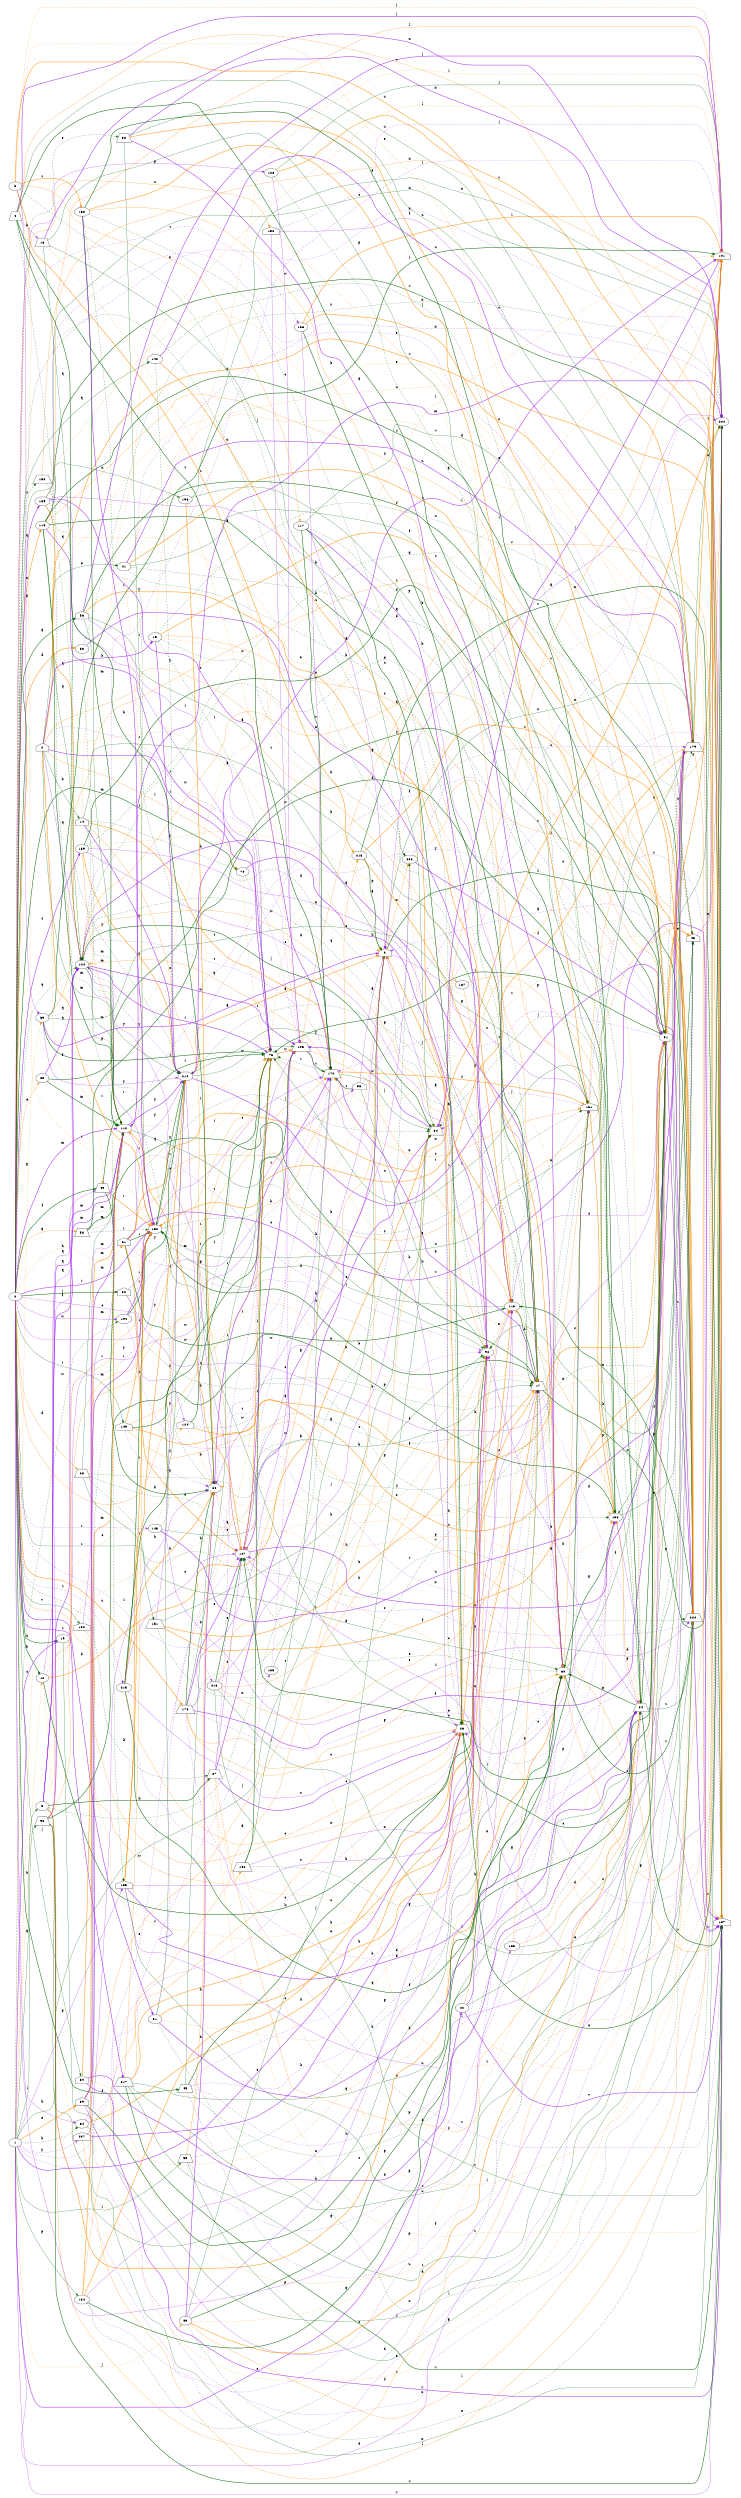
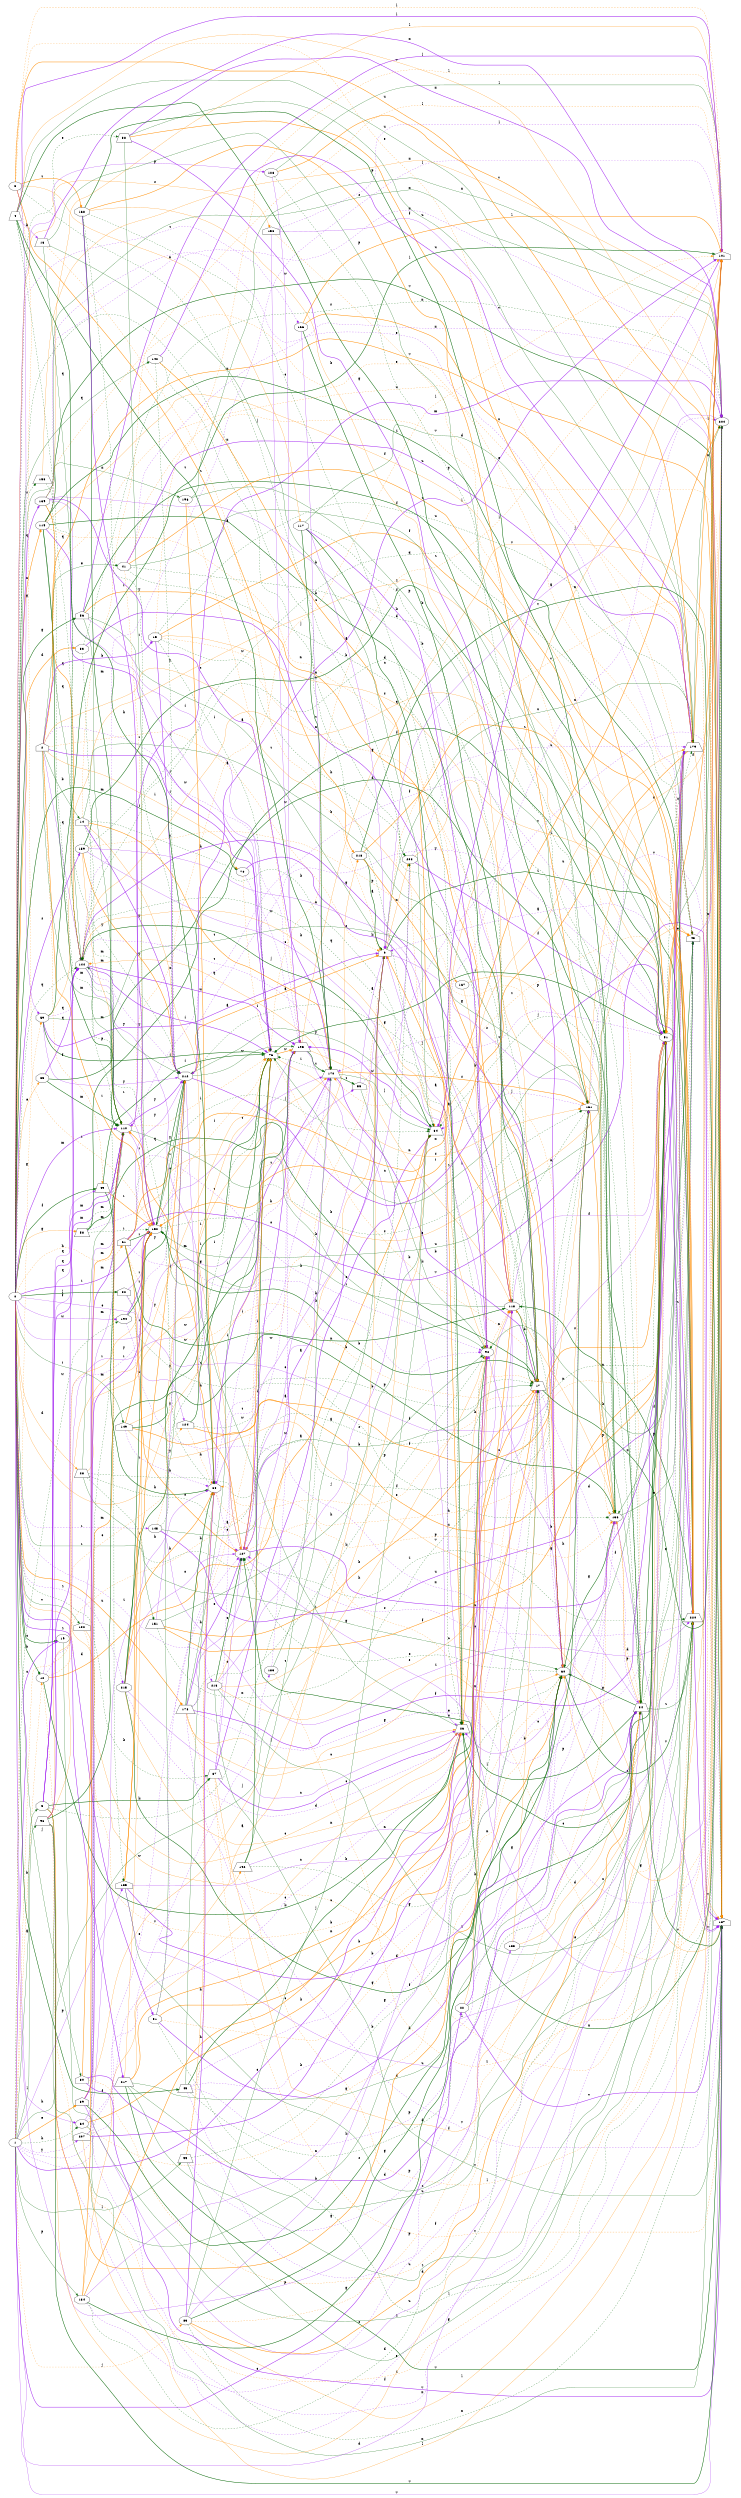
edge "142" -> "51": now "142" -> "84"
edge "117" -> "92": label "q" -> "k"
edge "55" -> "170": reversed
edge "215" -> "34": now "215" -> "92"
